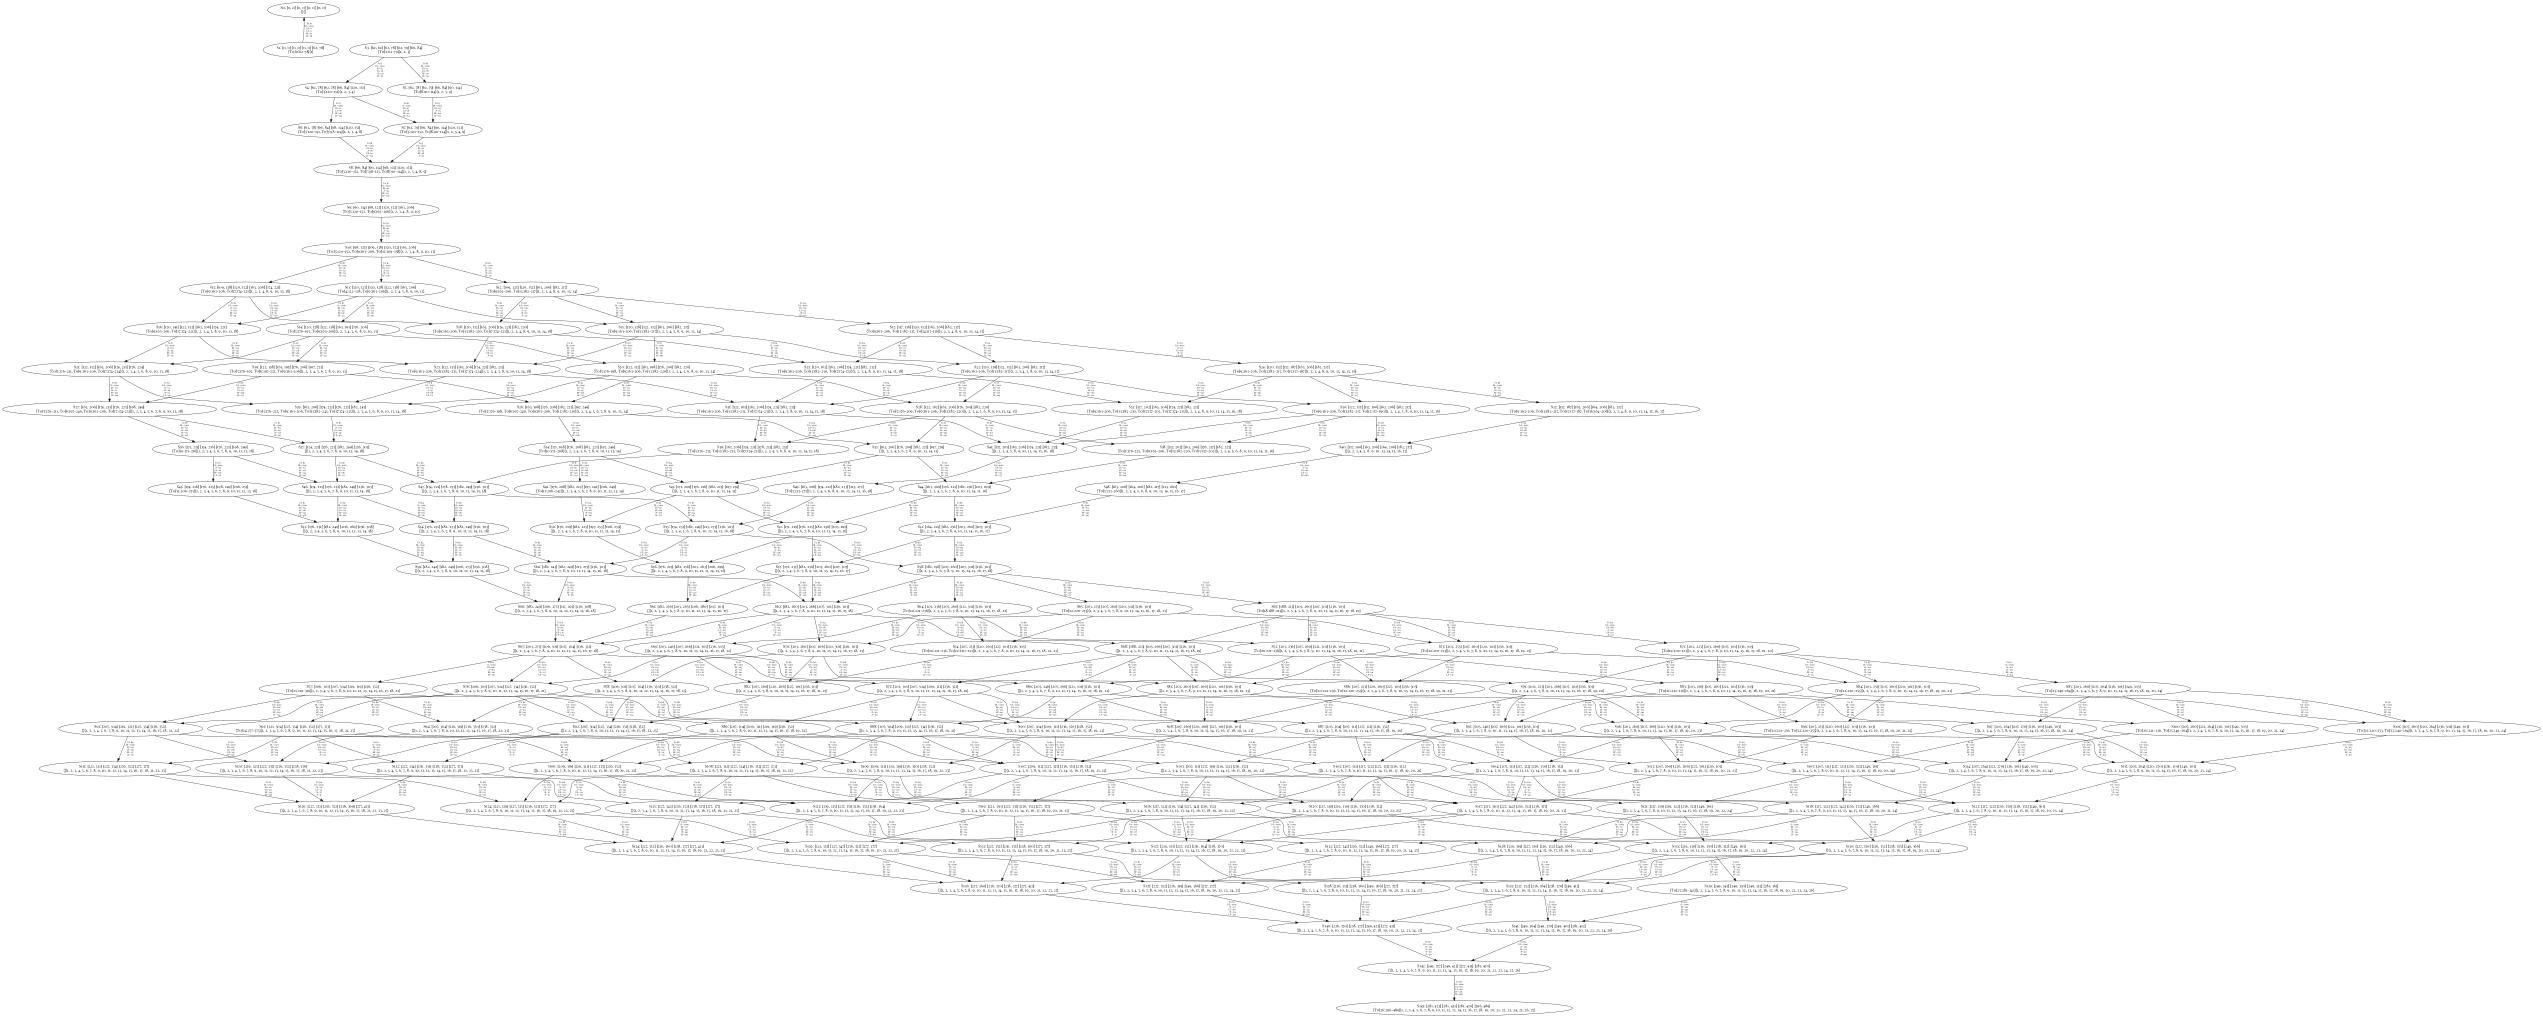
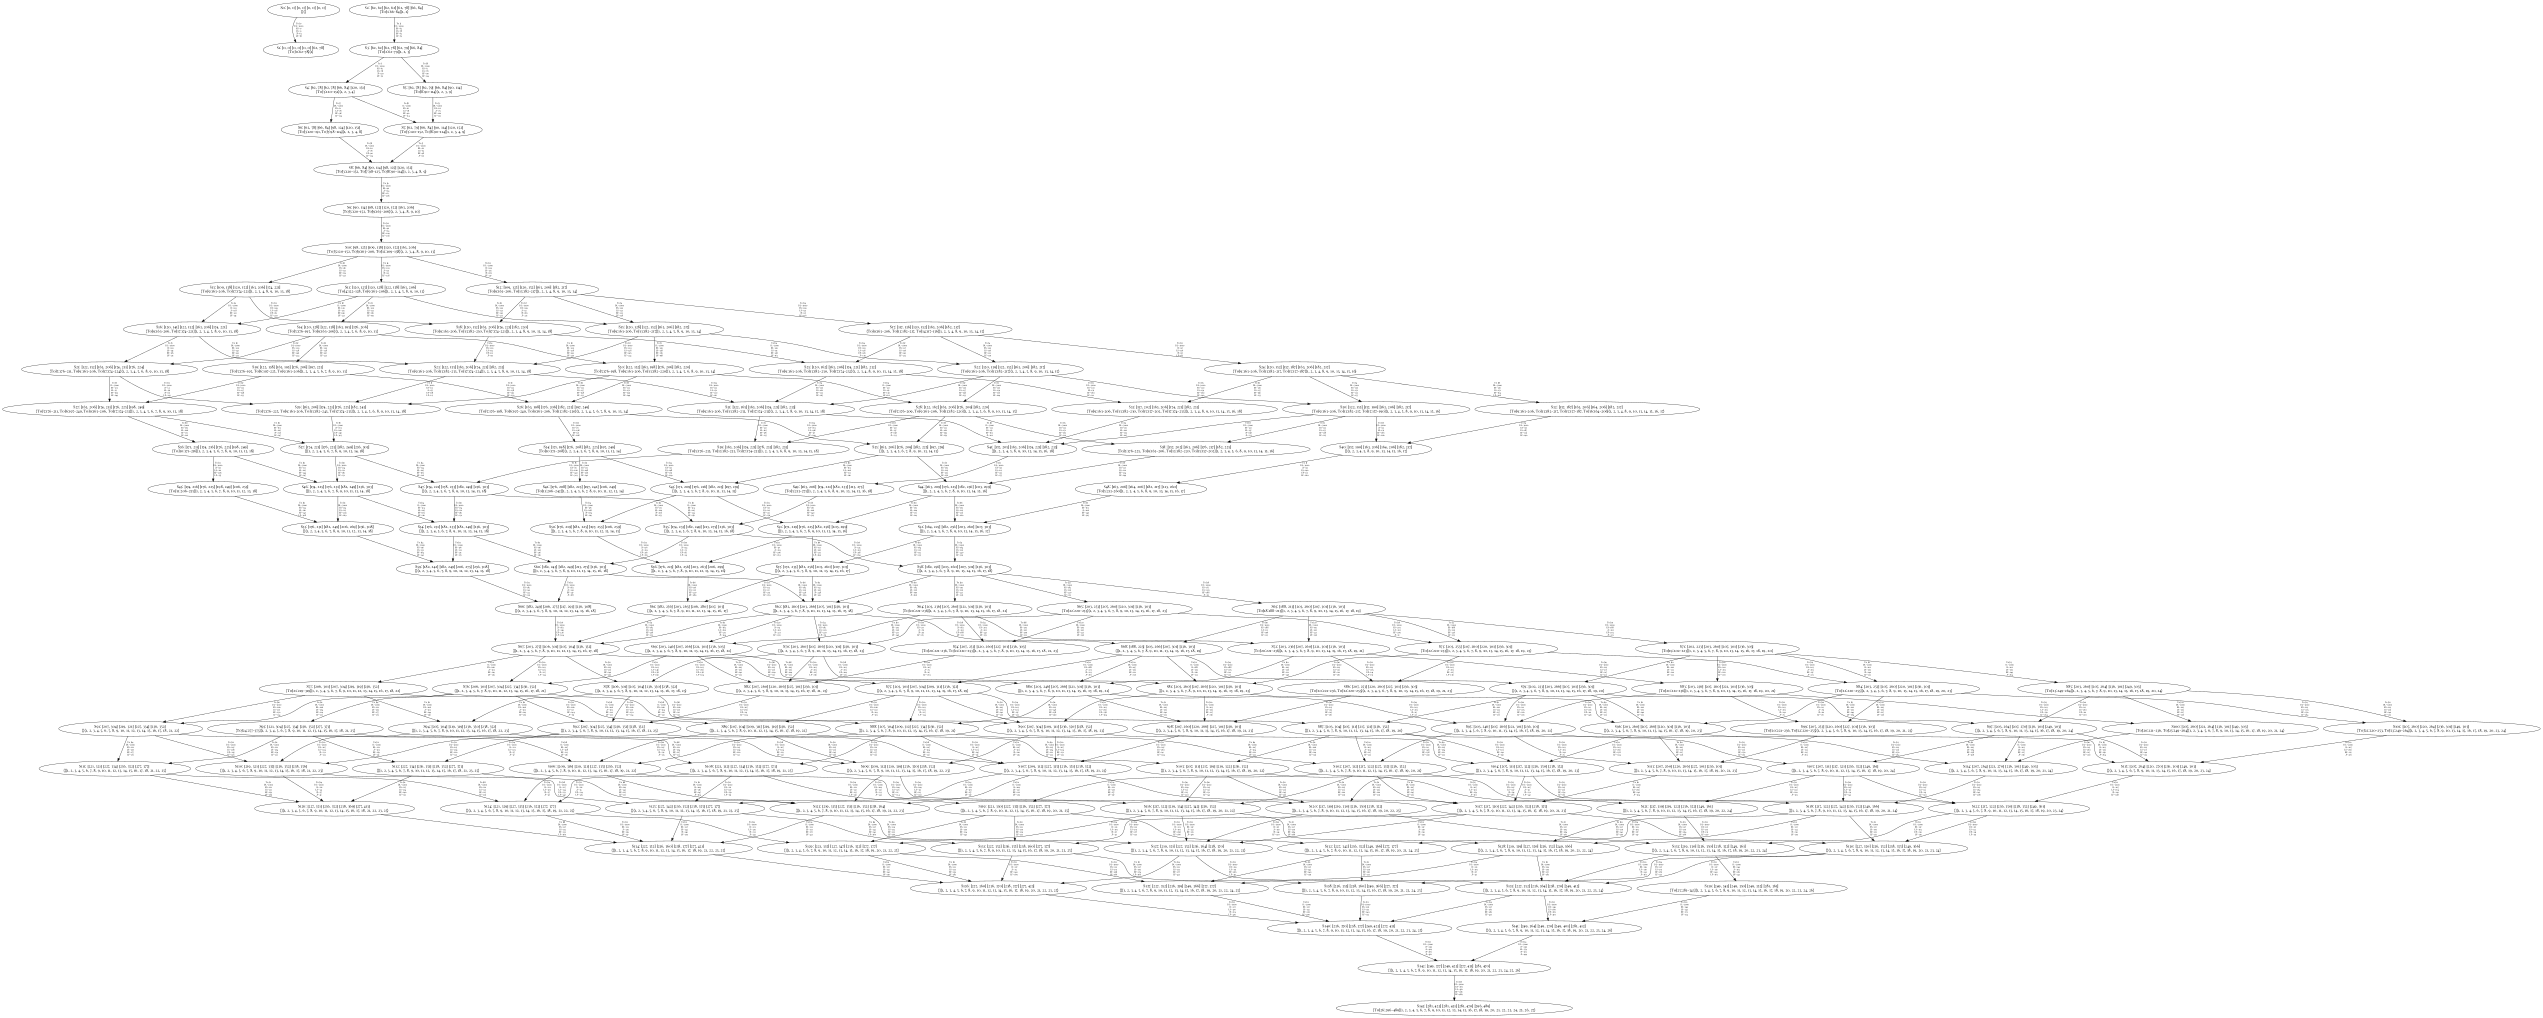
node "S2: [62, 62] [62, 62] [62, 78] [66, 84] {T0J1:66-84}{1, 2}": added
edge "S1: [0, 0] [0, 0] [0, 0] [62, 78] {T0J0:62-78}{1}" -> "S0: [0, 0] [0, 0] [0, 0] [0, 0] {}{}": reversed
